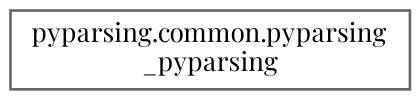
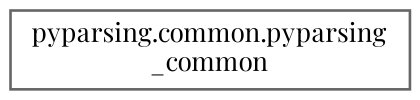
node "pyparsing.common.pyparsing _pyparsing": label "pyparsing.common.pyparsing _pyparsing" -> "pyparsing.common.pyparsing _common"
